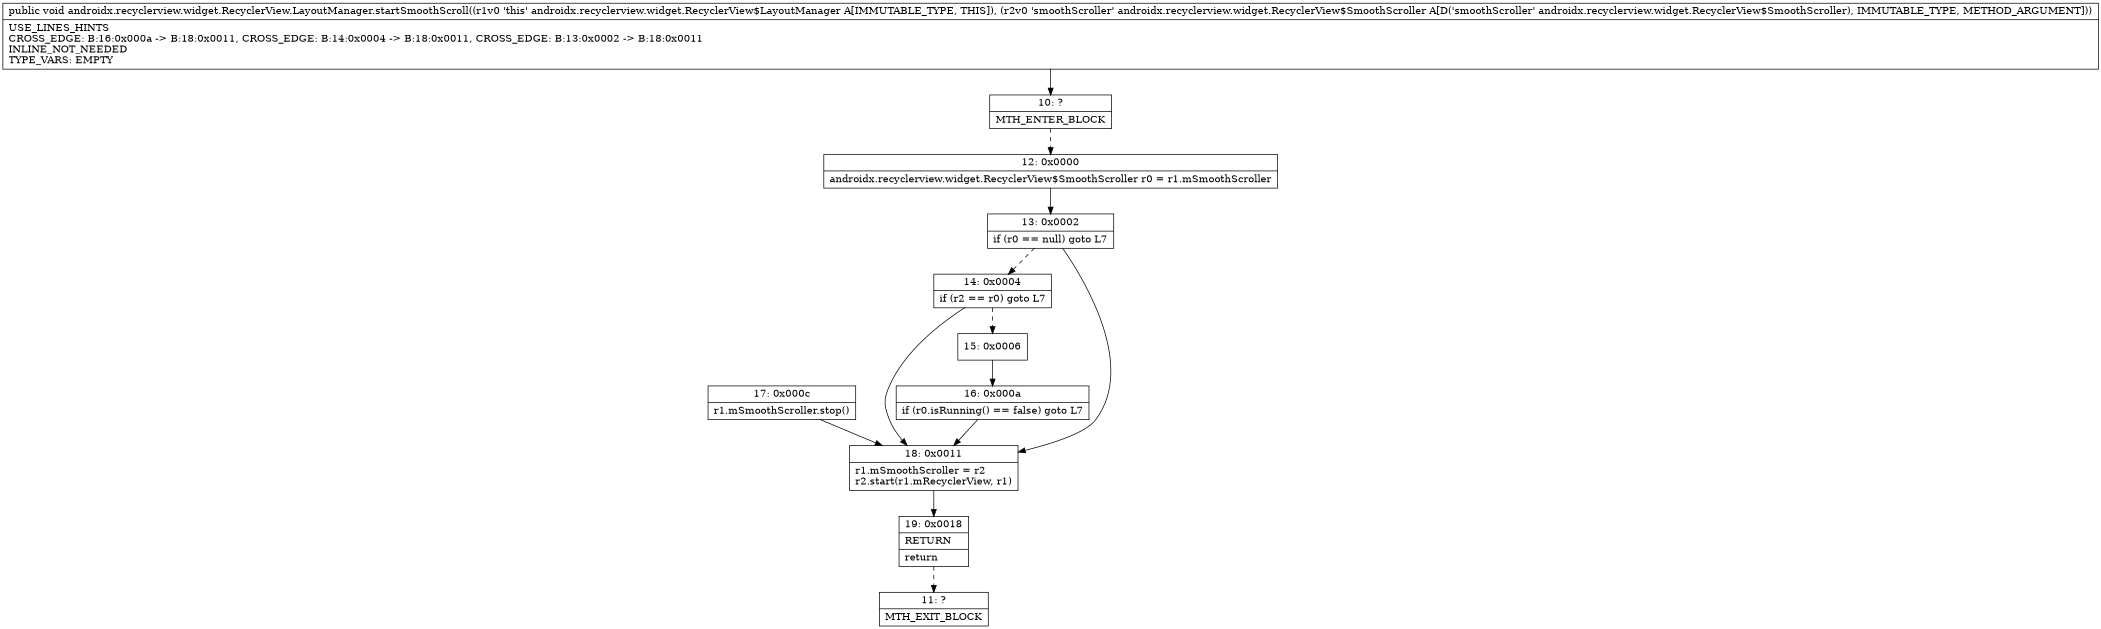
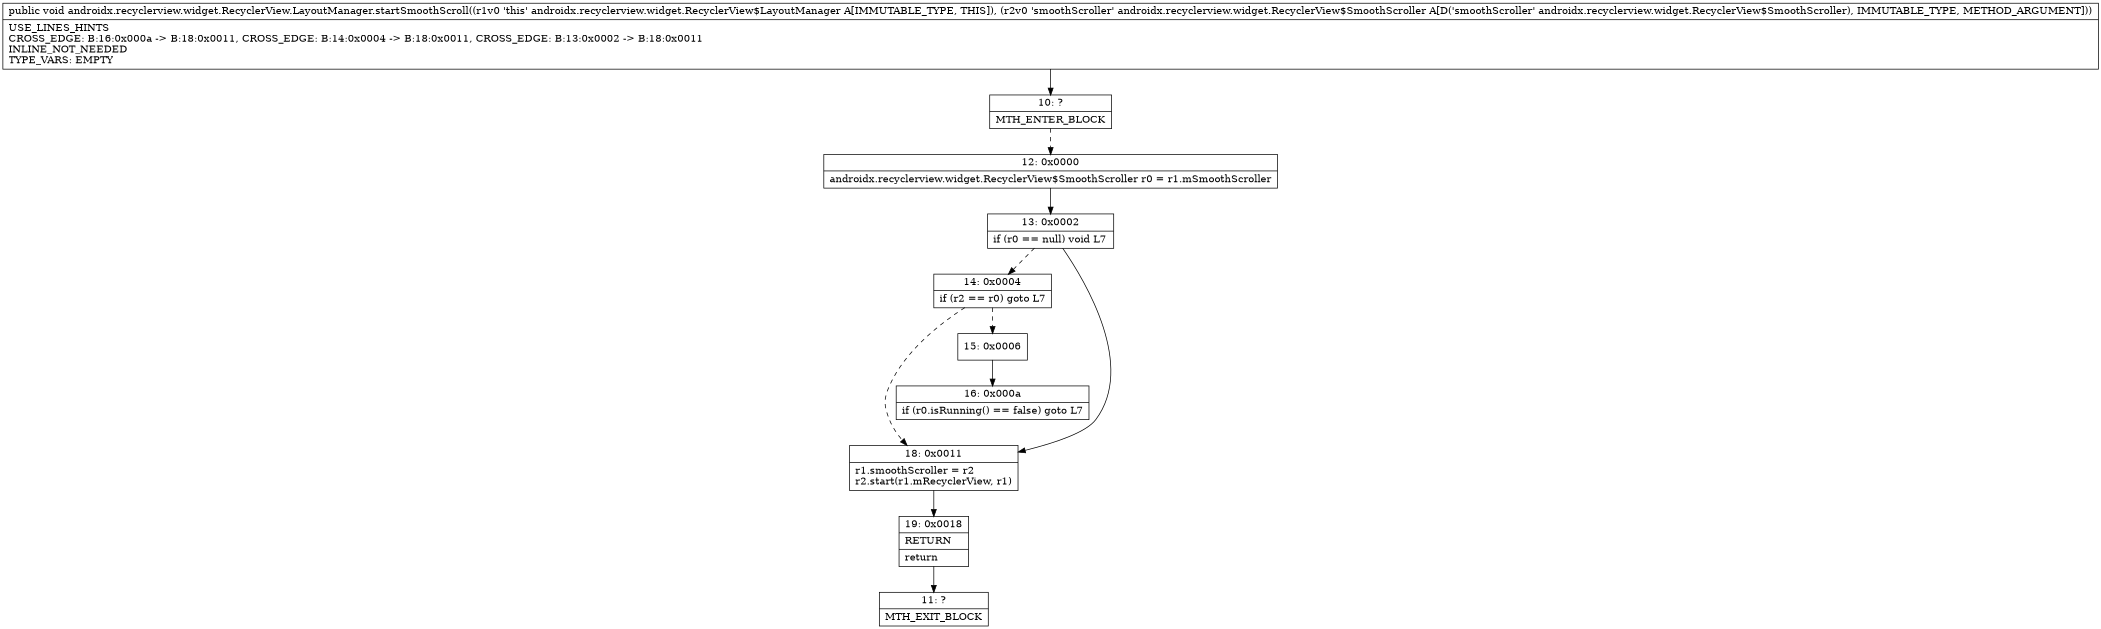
node "13: 0x0002": text "if (r0 == null) goto L7" -> "if (r0 == null) void L7"
edge "14: 0x0004" -> "18: 0x0011": style solid -> dashed
node "17: 0x000c": removed
edge "16: 0x000a" -> "18: 0x0011": removed
node "18: 0x0011": text "r1.mSmoothScroller = r2" -> "r1.smoothScroller = r2"
edge "19: 0x0018" -> "11: ?": style dashed -> solid
